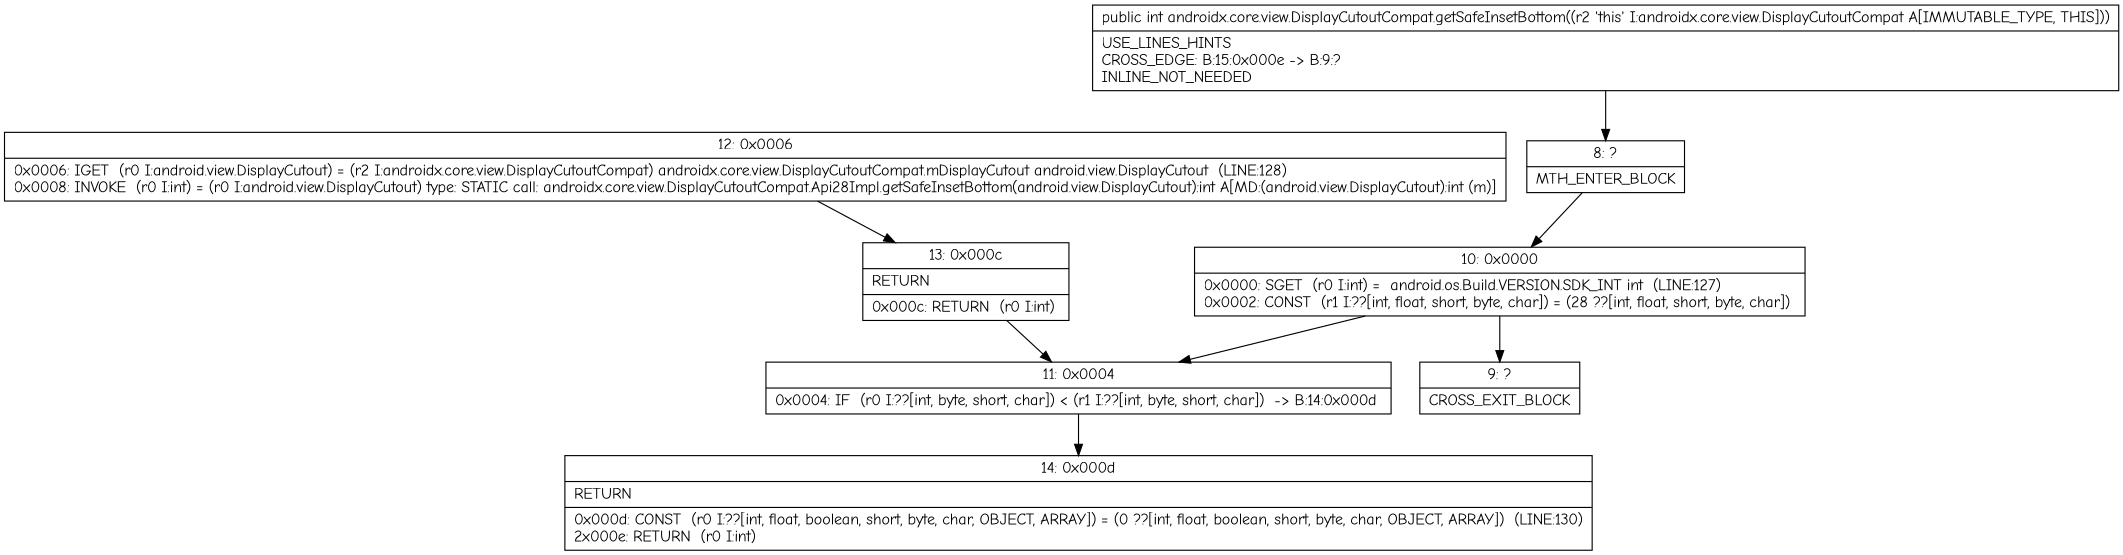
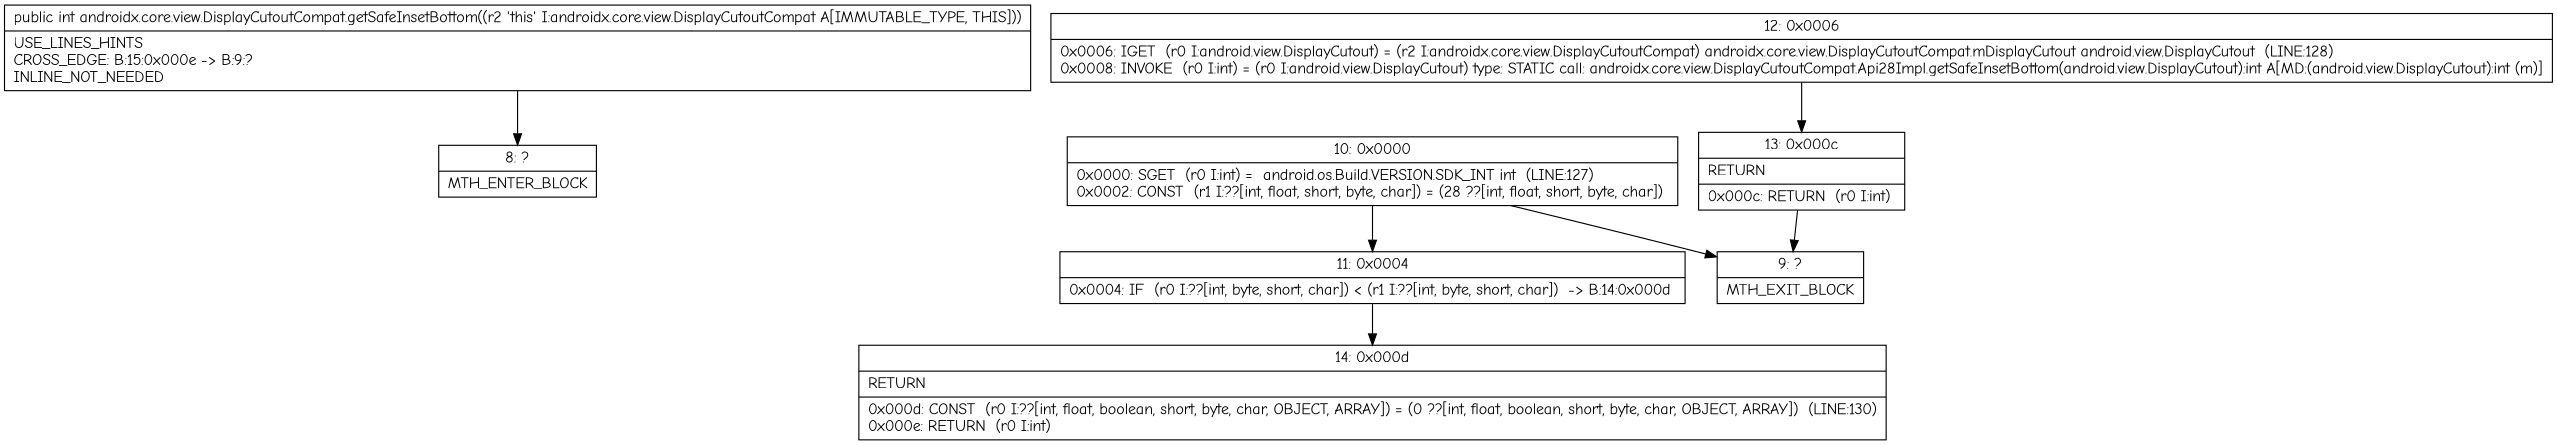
edge "8: ?" -> "10: 0x0000": removed
edge "13: 0x000c" -> "11: 0x0004": now "13: 0x000c" -> "9: ?"
node "9: ?": text "CROSS_EXIT_BLOCK" -> "MTH_EXIT_BLOCK"
node "14: 0x000d": text "2x000e: RETURN  (r0 I:int)" -> "0x000e: RETURN  (r0 I:int)"
